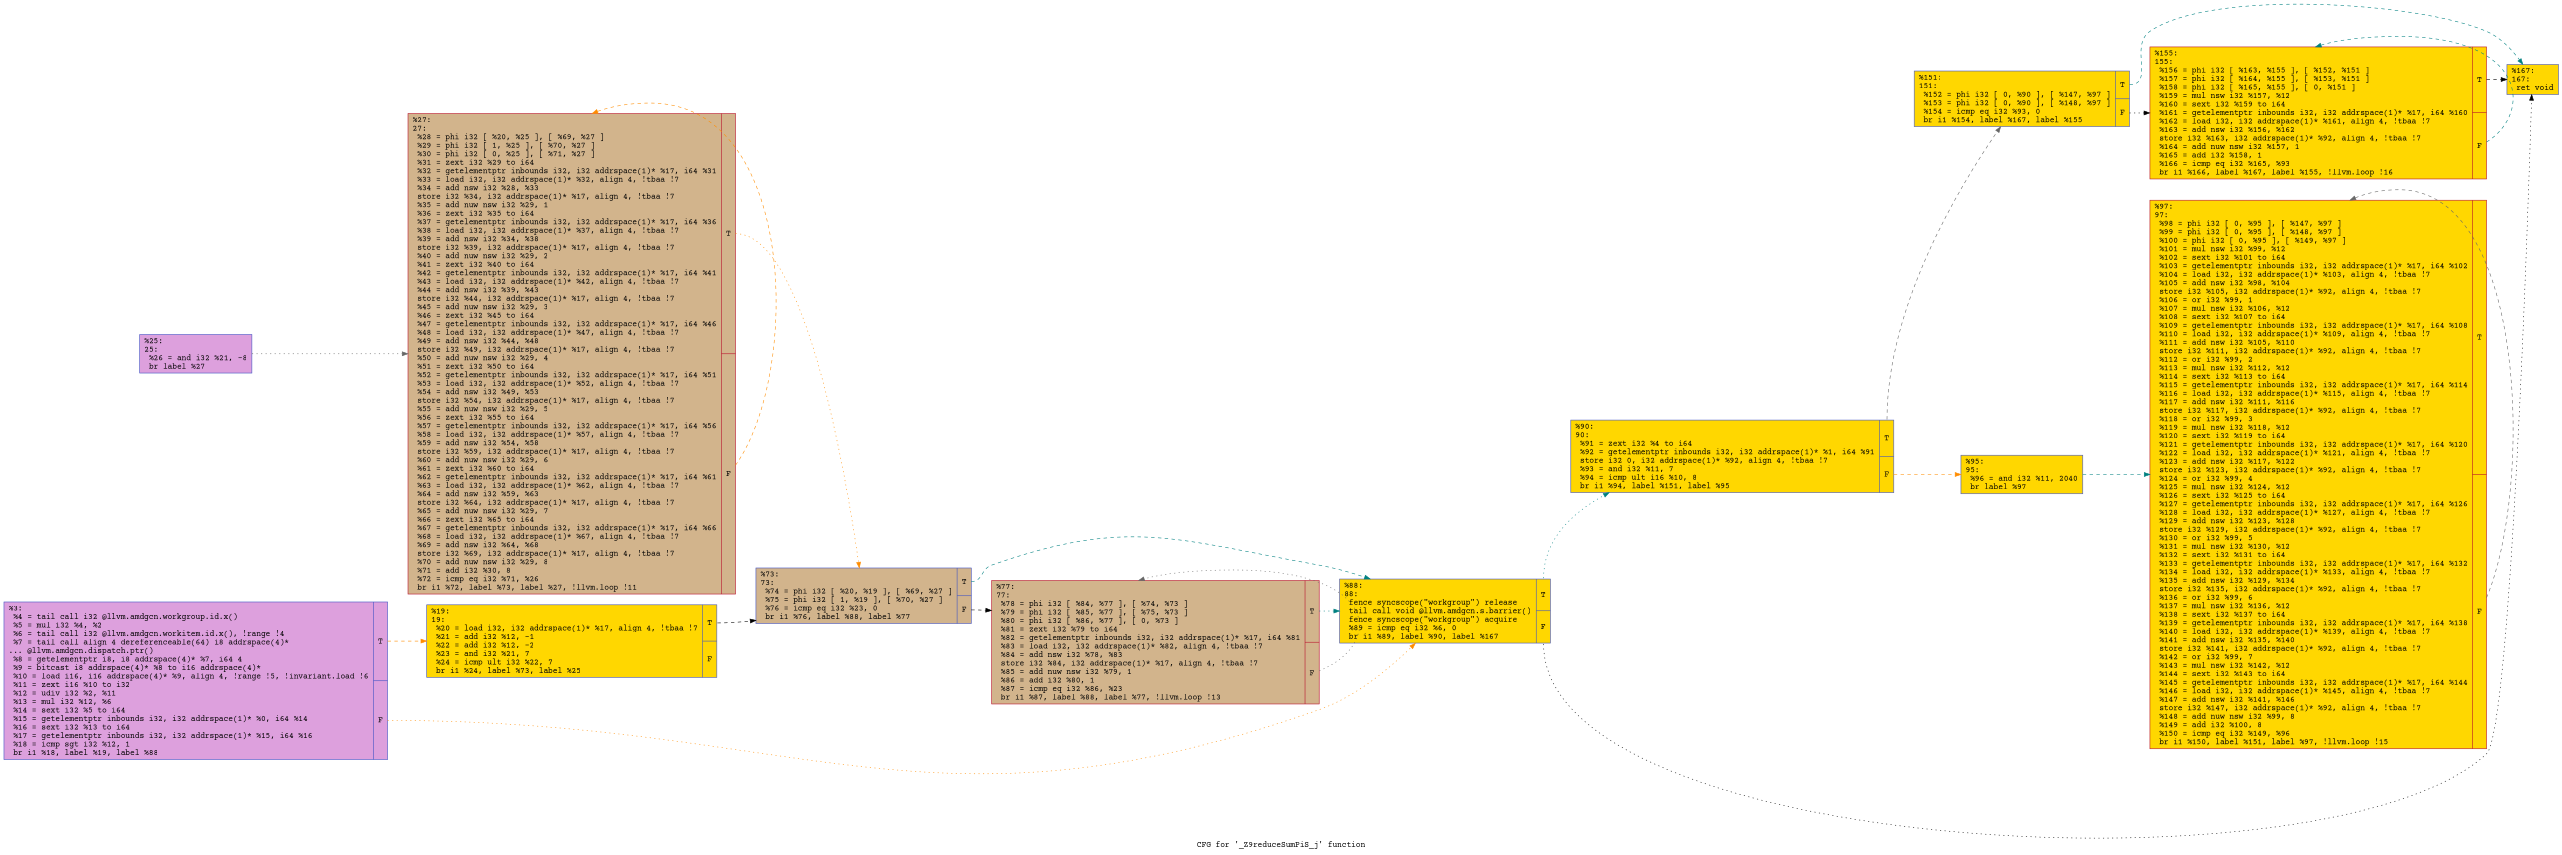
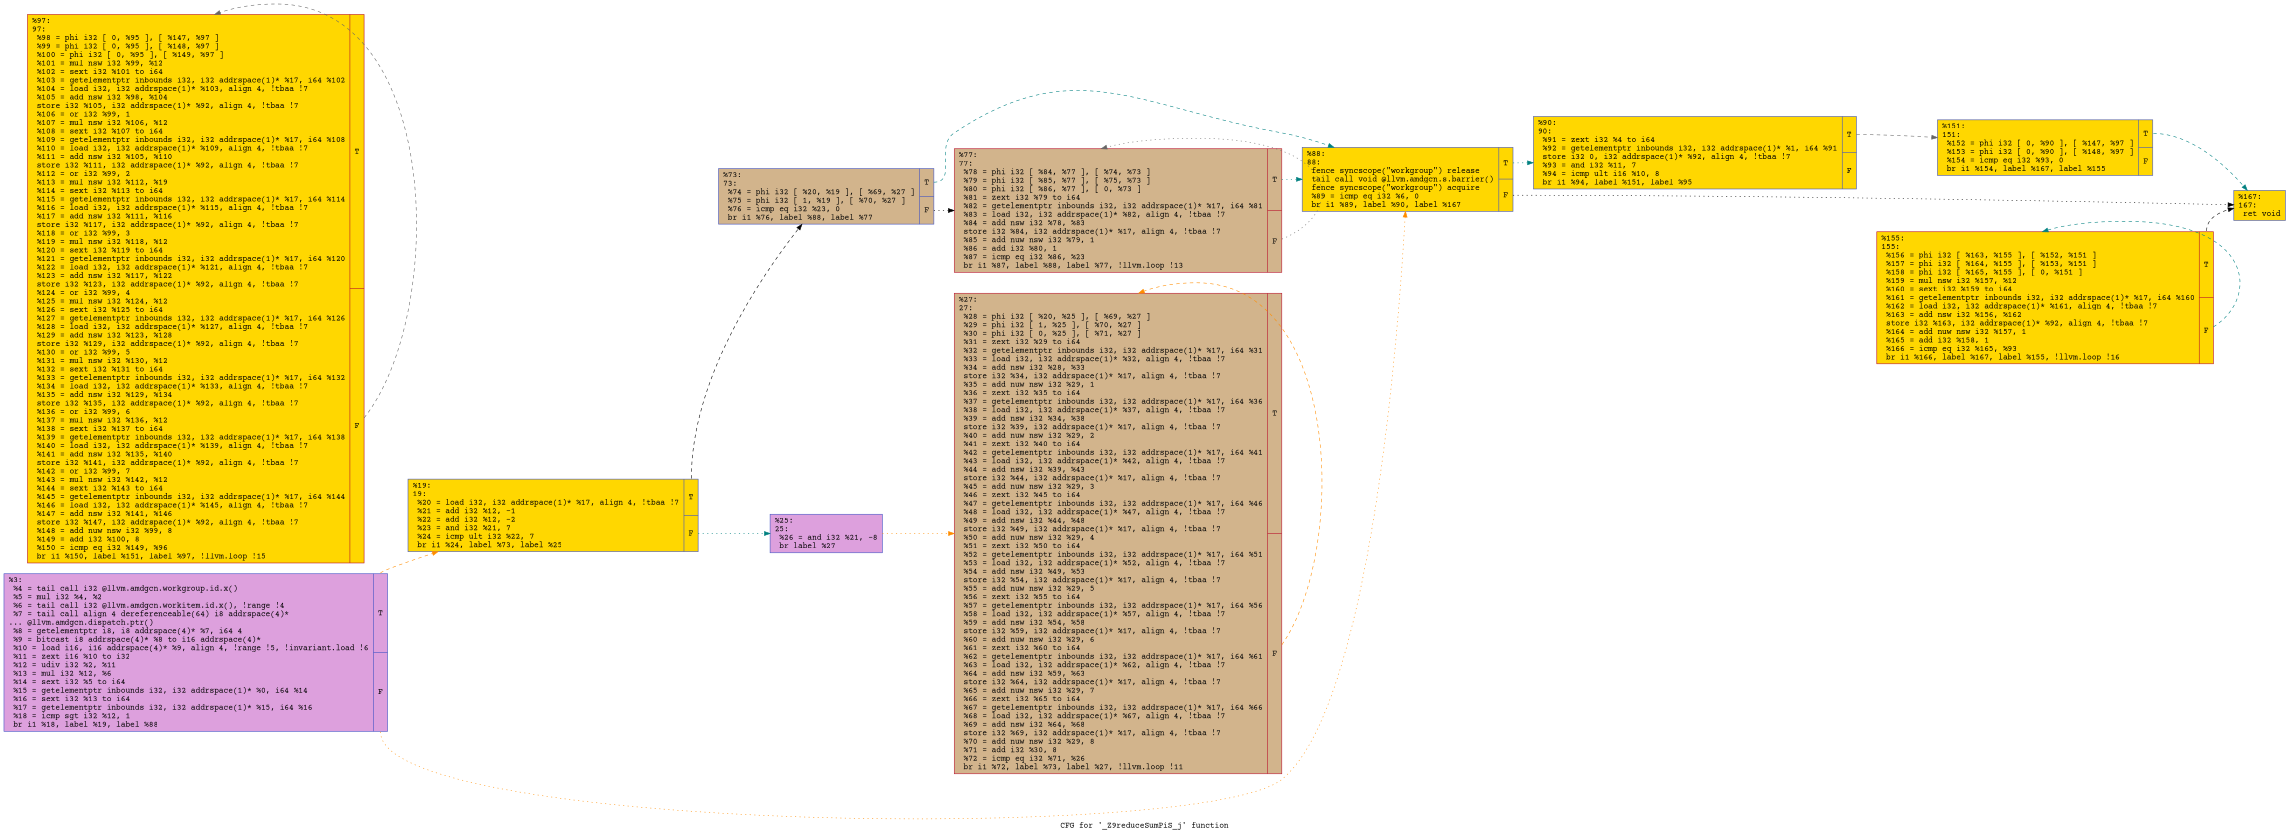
edge "%151:" -> "%155:": removed
edge "%25:" -> "%27:": color gray40 -> darkorange
node "%97:": text "%113 = mul nsw i32 %112, %12" -> "%113 = mul nsw i32 %112, %19"
edge "%27:" -> "%73:": removed
node "%95:": removed
edge "%19:" -> "%25:": added
edge "%73:" -> "%77:": style dashed -> dotted
